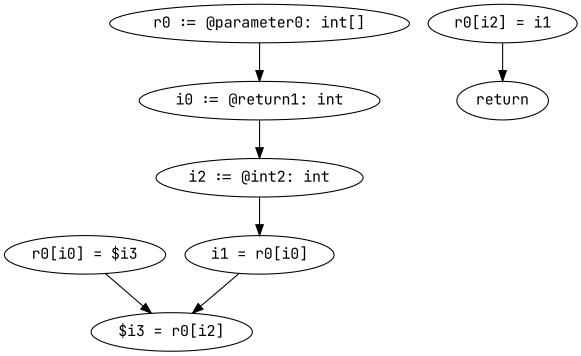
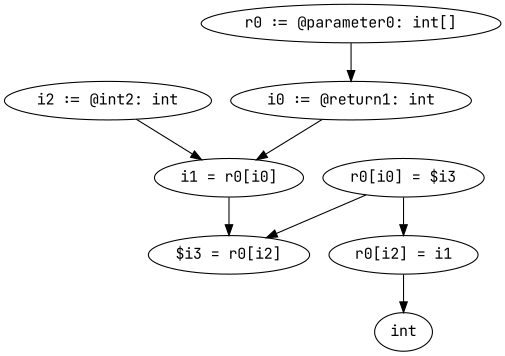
node "return": label "return" -> "int"
edge "i0 := @return1: int" -> "i2 := @int2: int": now "i0 := @return1: int" -> "i1 = r0[i0]"
edge "r0[i0] = $i3" -> "r0[i2] = i1": added
